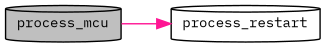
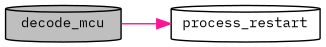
node "process_mcu": label "process_mcu" -> "decode_mcu"
